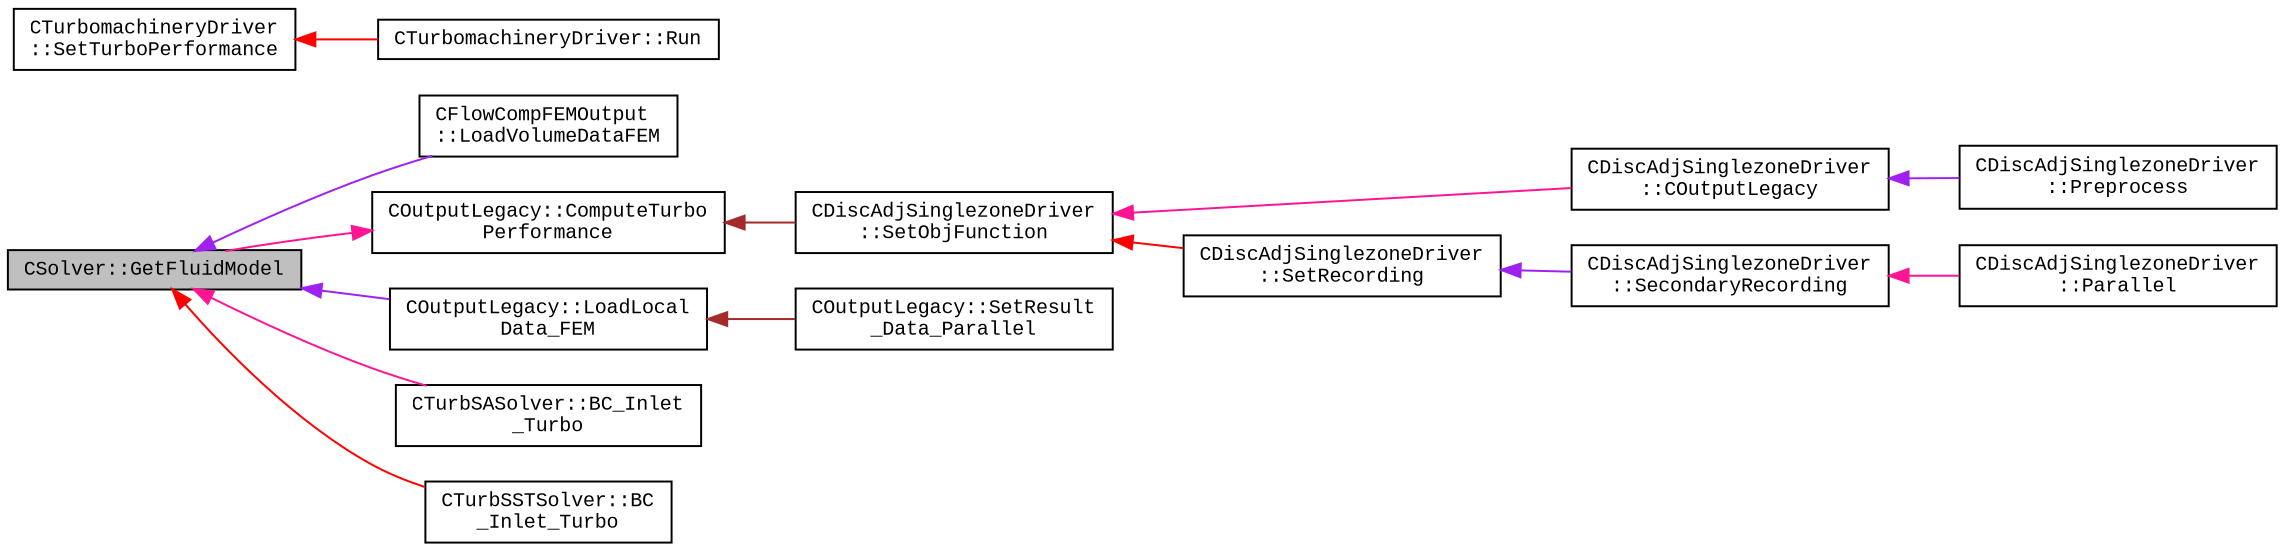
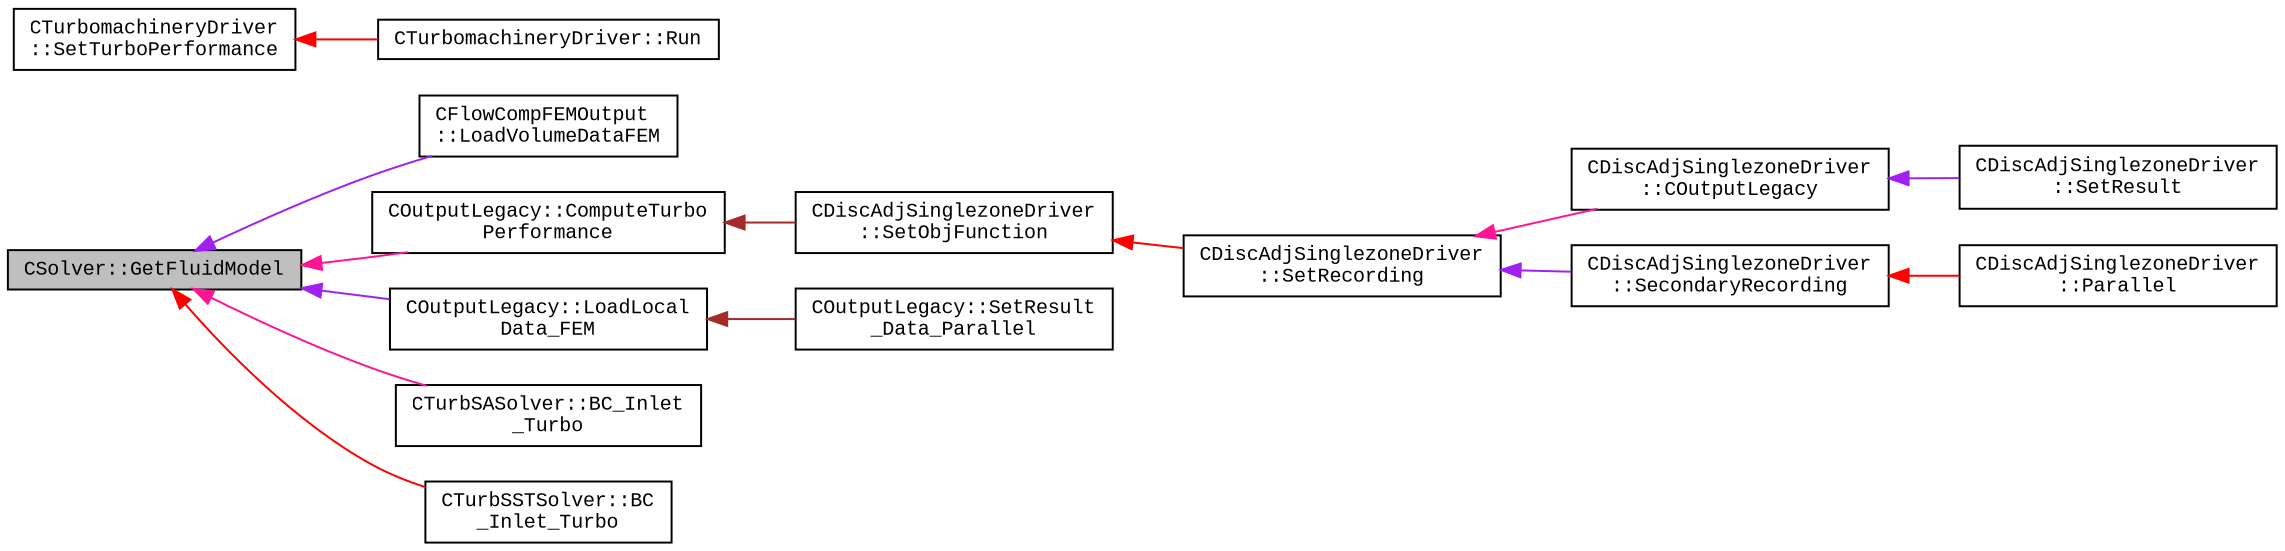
node "CDiscAdjSinglezoneDriver ::Preprocess": label "CDiscAdjSinglezoneDriver ::Preprocess" -> "CDiscAdjSinglezoneDriver ::SetResult"
edge "CDiscAdjSinglezoneDriver ::COutputLegacy" -> "CDiscAdjSinglezoneDriver ::SetObjFunction": now "CDiscAdjSinglezoneDriver ::COutputLegacy" -> "CDiscAdjSinglezoneDriver ::SetRecording"
edge "CSolver::GetFluidModel" -> "COutputLegacy::ComputeTurbo Performance": reversed
edge "CDiscAdjSinglezoneDriver ::Parallel" -> "CDiscAdjSinglezoneDriver ::SecondaryRecording": color deeppink -> red
